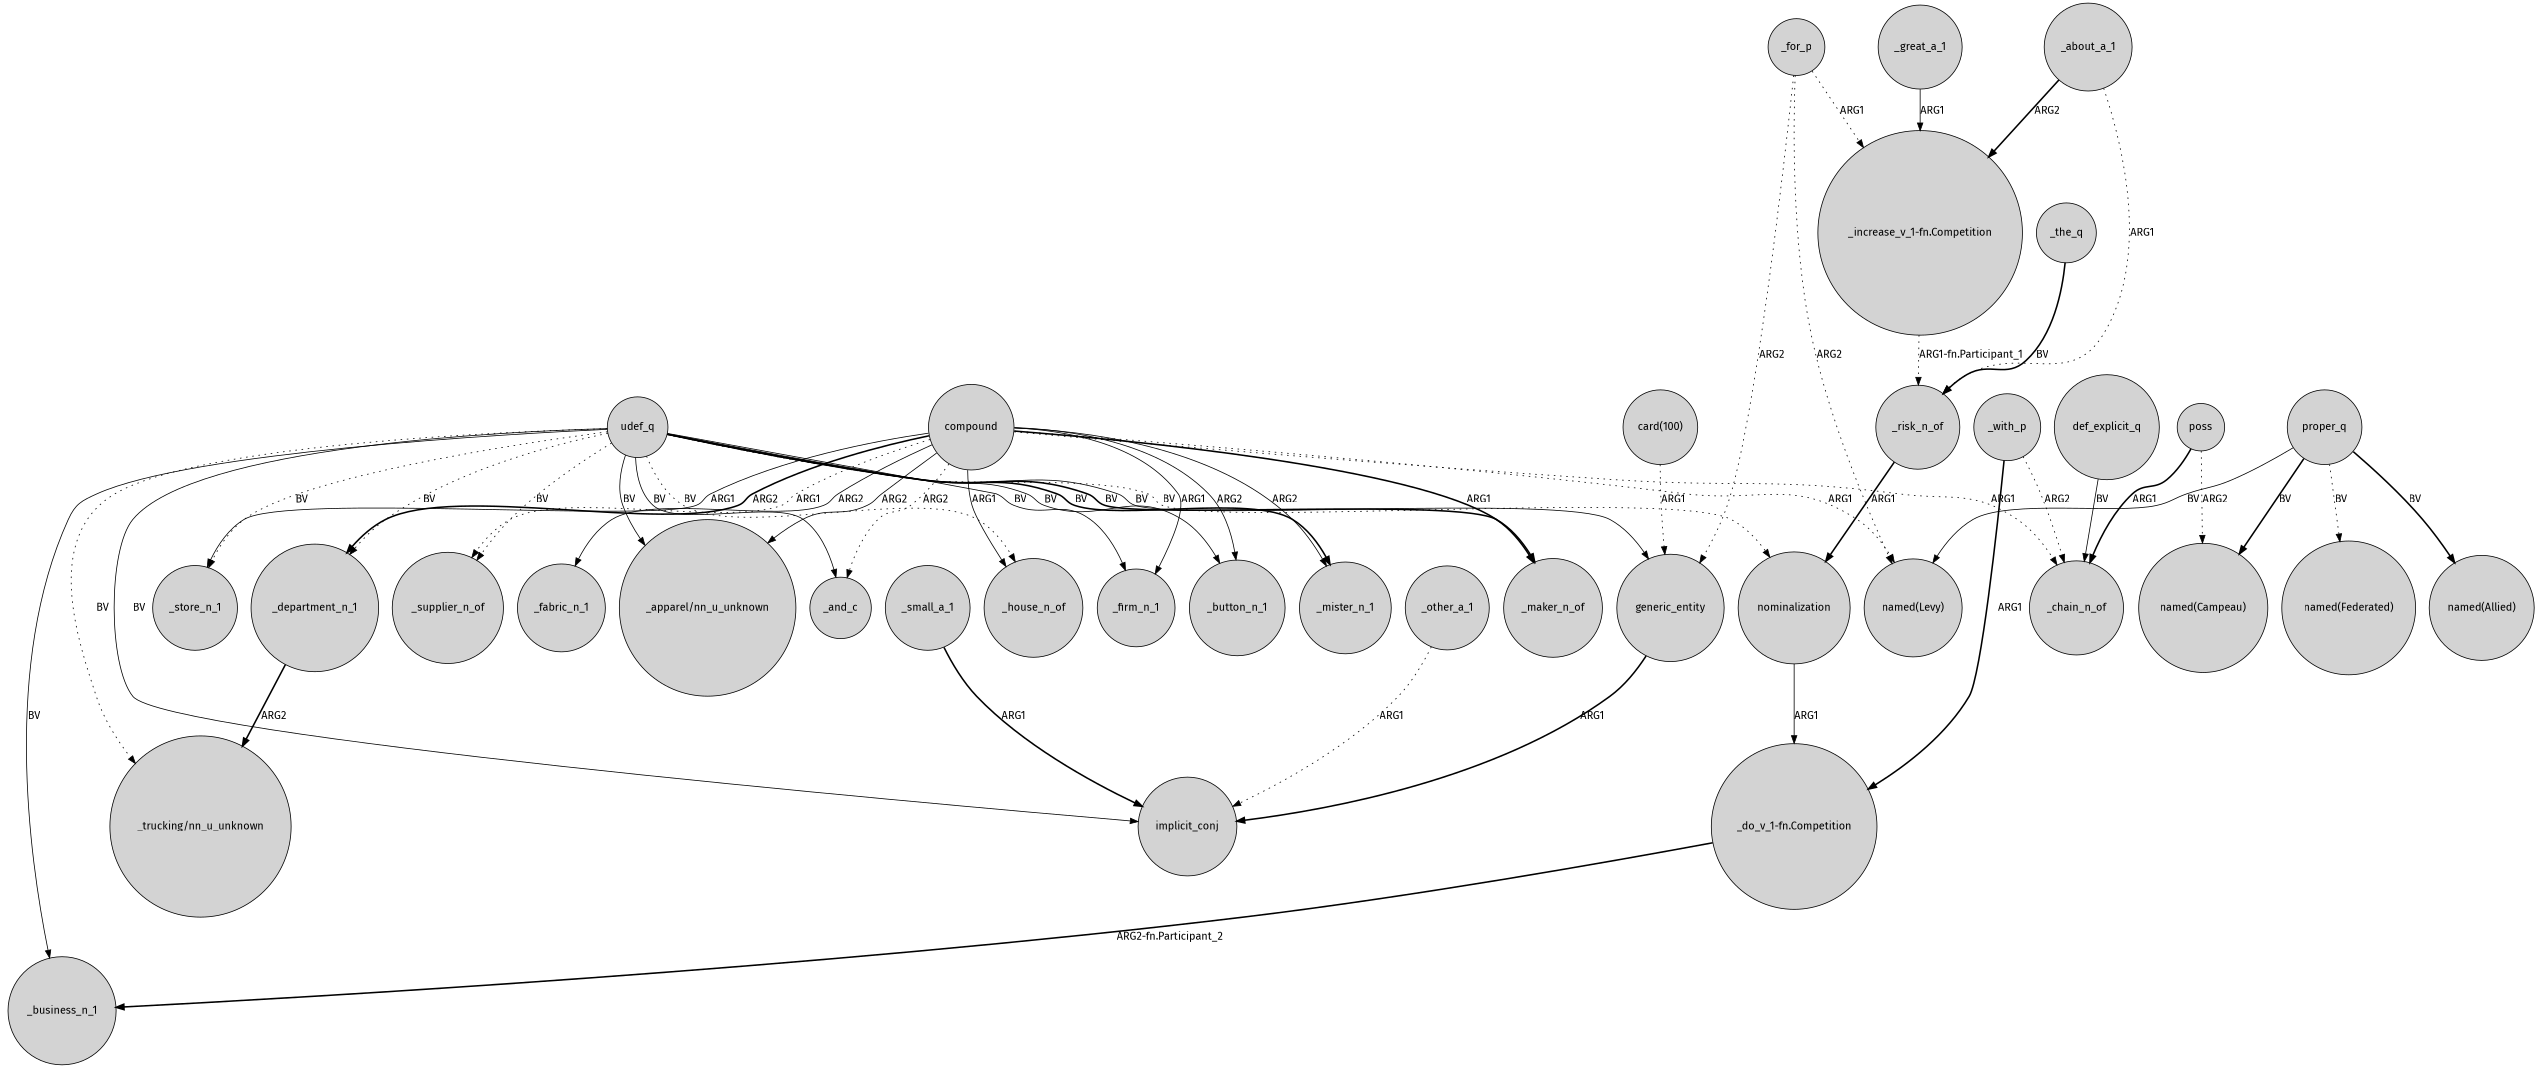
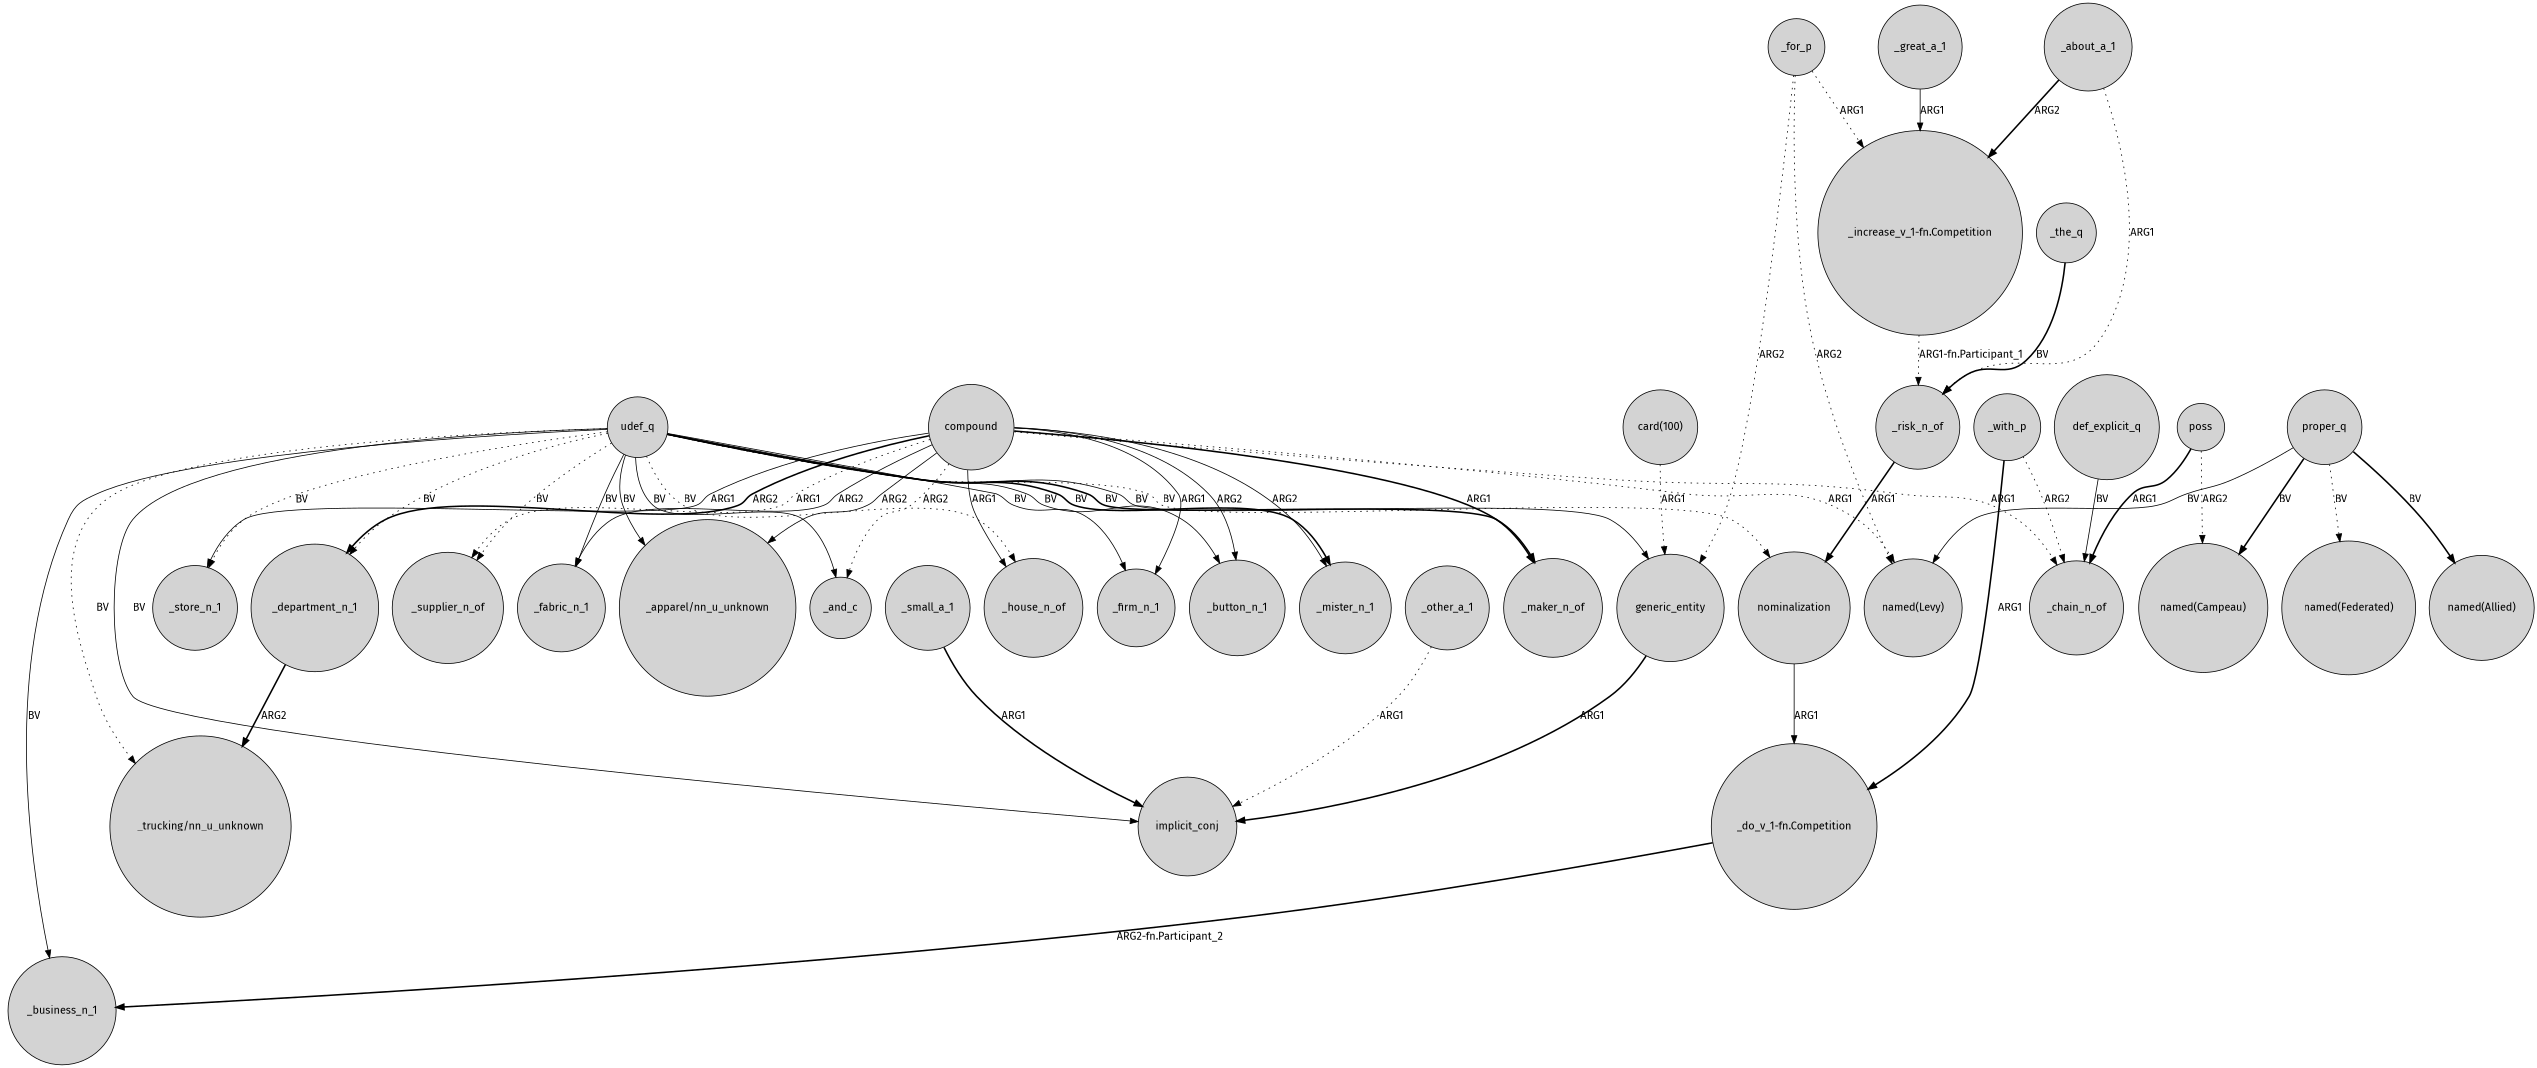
edge "udef_q" -> "_fabric_n_1": added, label "BV"
